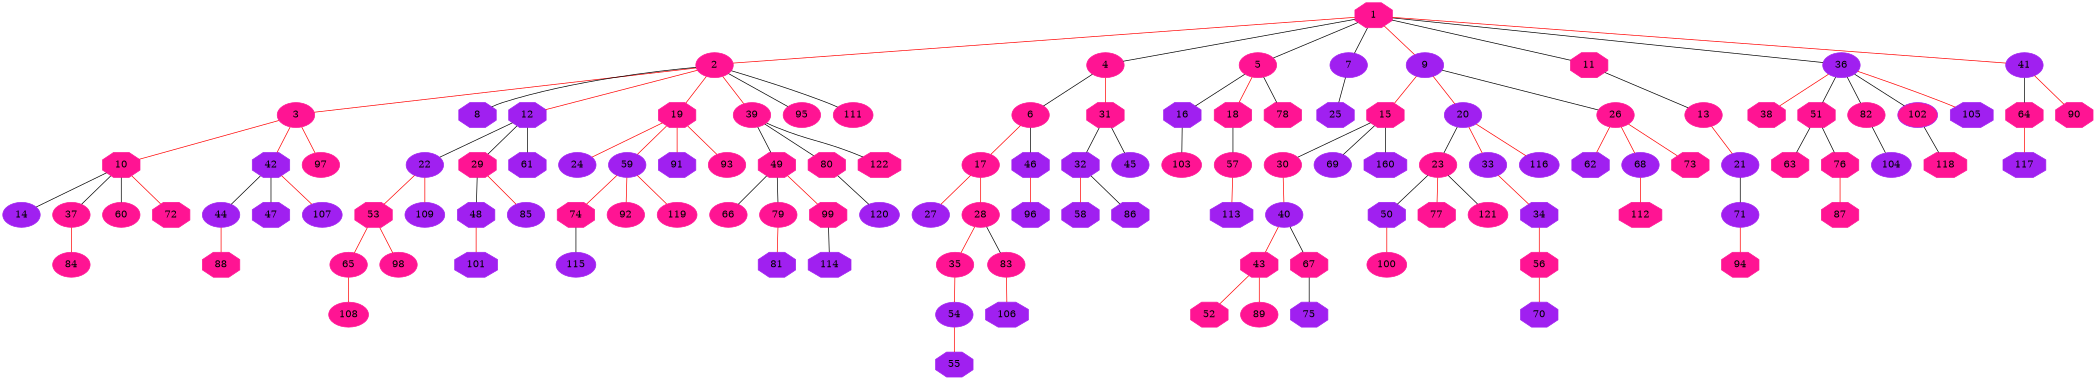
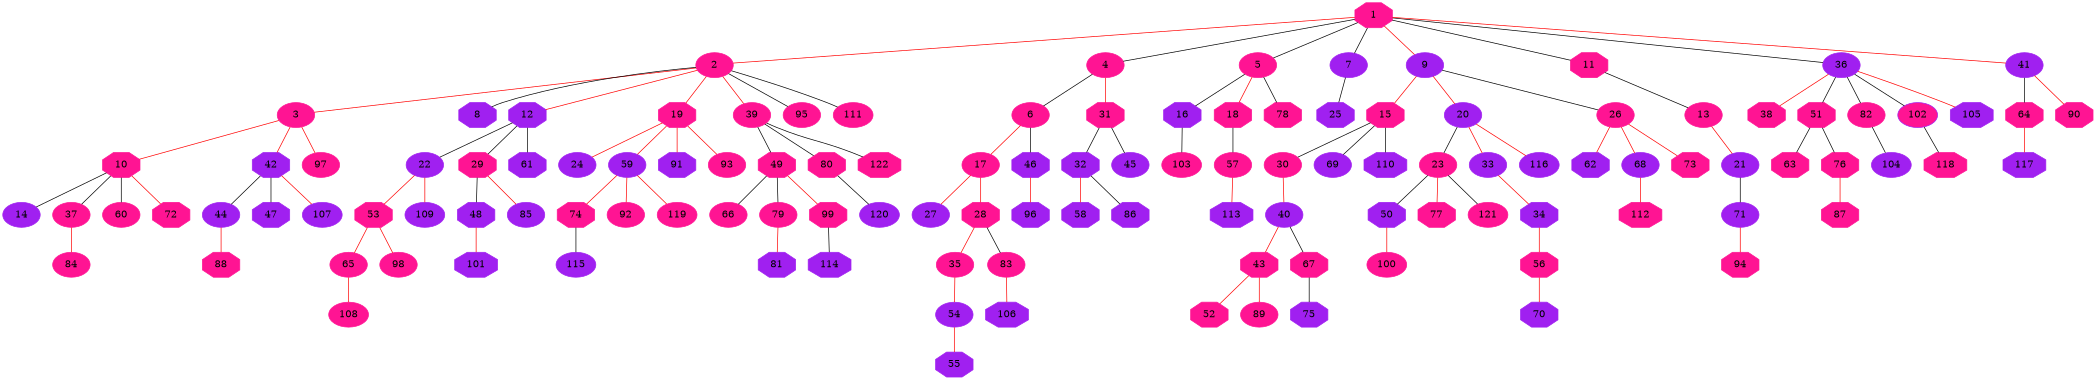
node "160": label "160" -> "110"
node "28": shape ellipse -> octagon
